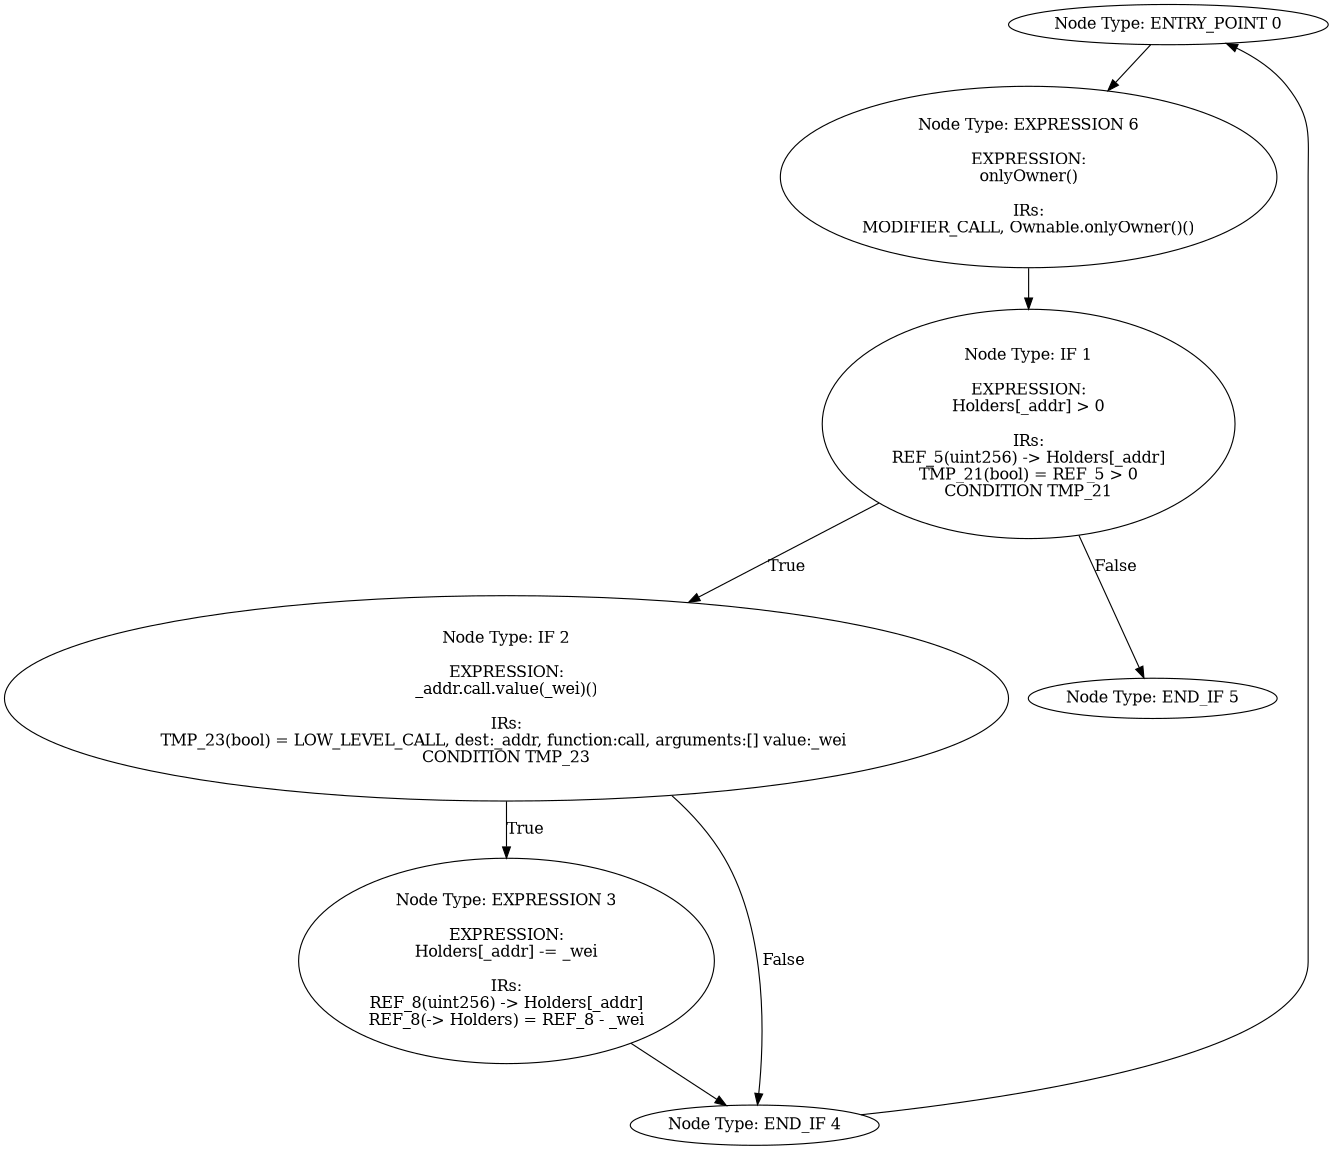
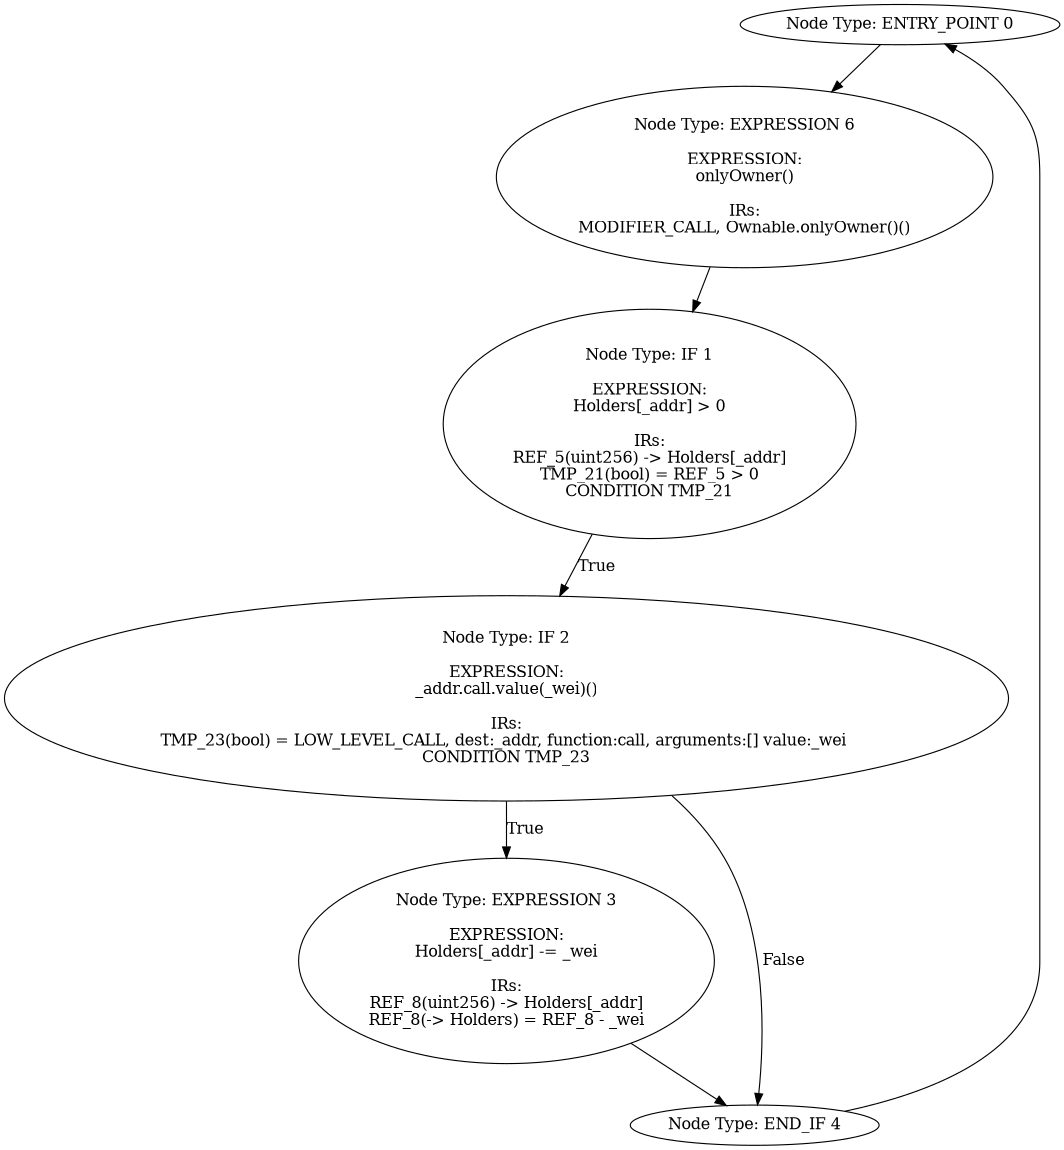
node "Node Type: END_IF 5": removed
